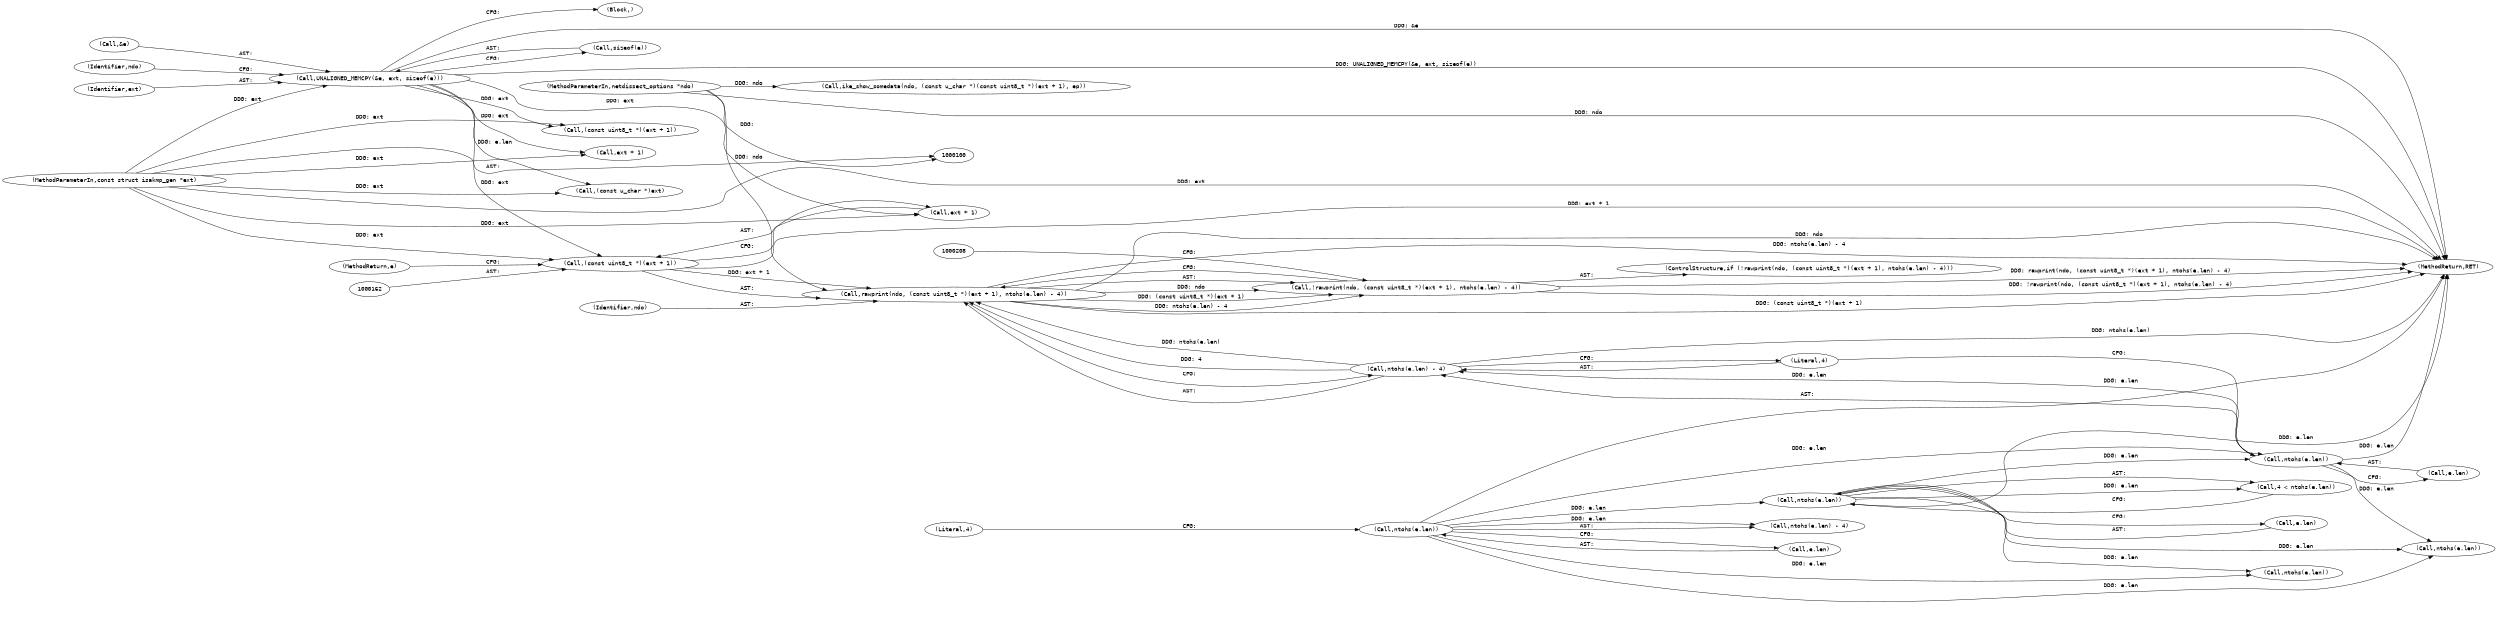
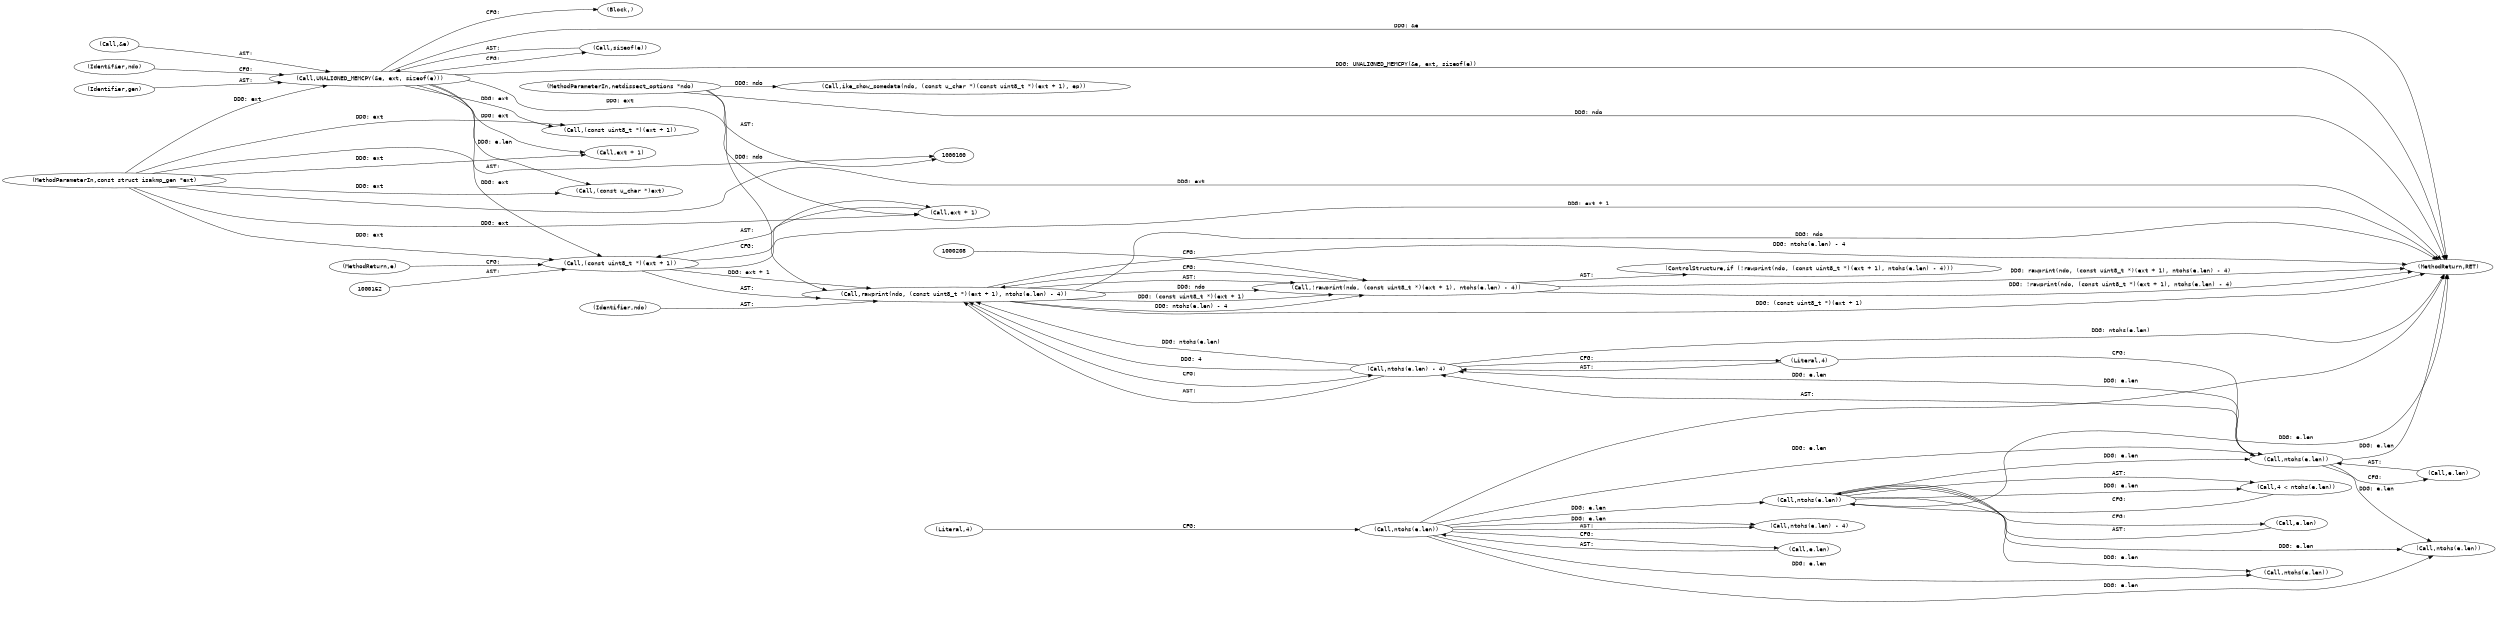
node "(Identifier,ext)": label "(Identifier,ext)" -> "(Identifier,gen)"
edge "(MethodParameterIn,netdissect_options *ndo)" -> "1000100": label "DDG: " -> "AST: "
